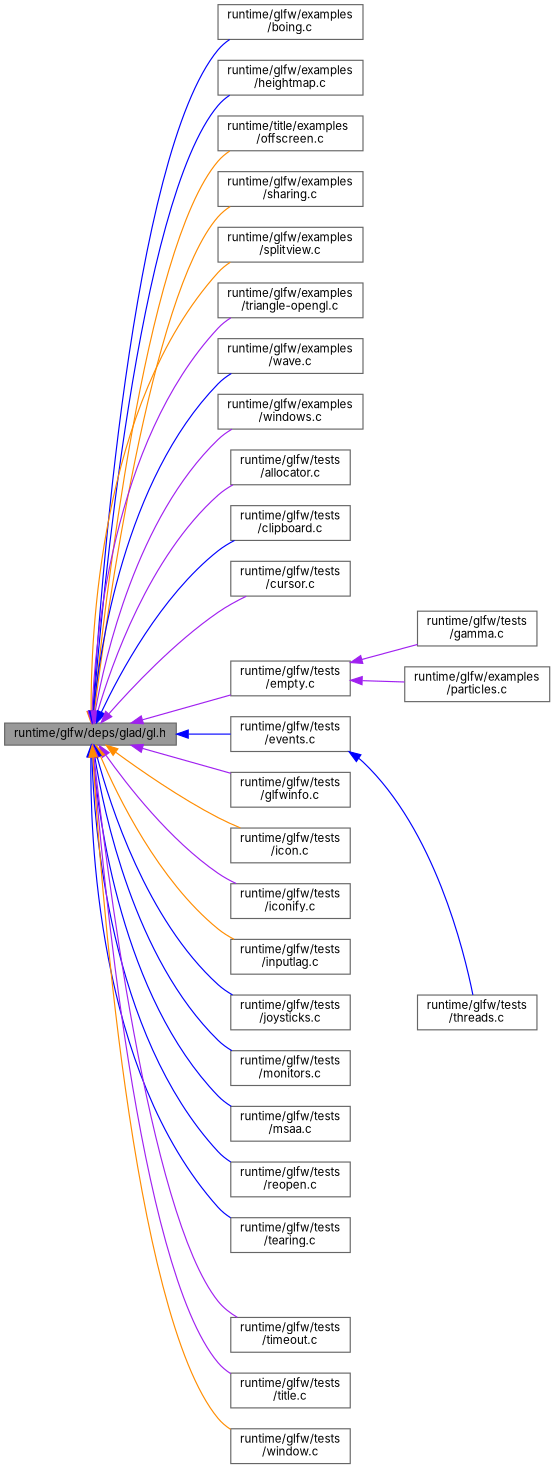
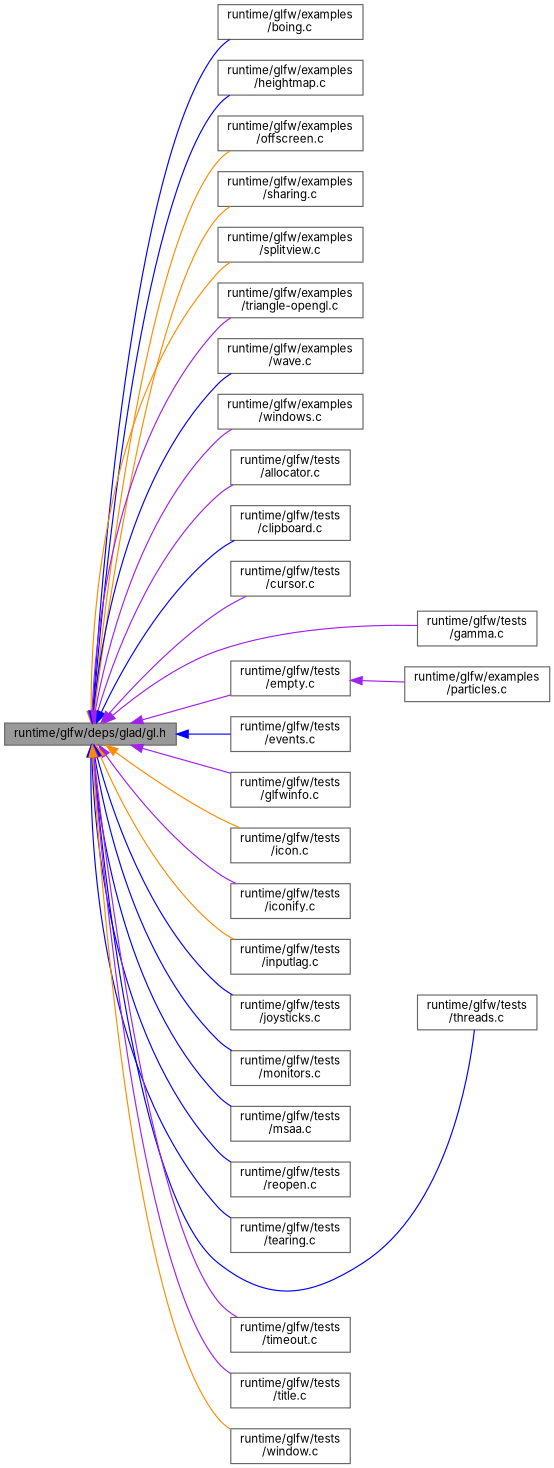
node "runtime/title/examples /offscreen.c": label "runtime/title/examples /offscreen.c" -> "runtime/glfw/examples /offscreen.c"
edge "runtime/glfw/tests /gamma.c" -> "runtime/glfw/tests /empty.c": now "runtime/glfw/tests /gamma.c" -> "runtime/glfw/deps/glad/gl.h"
edge "runtime/glfw/tests /threads.c" -> "runtime/glfw/tests /events.c": now "runtime/glfw/tests /threads.c" -> "runtime/glfw/deps/glad/gl.h"
